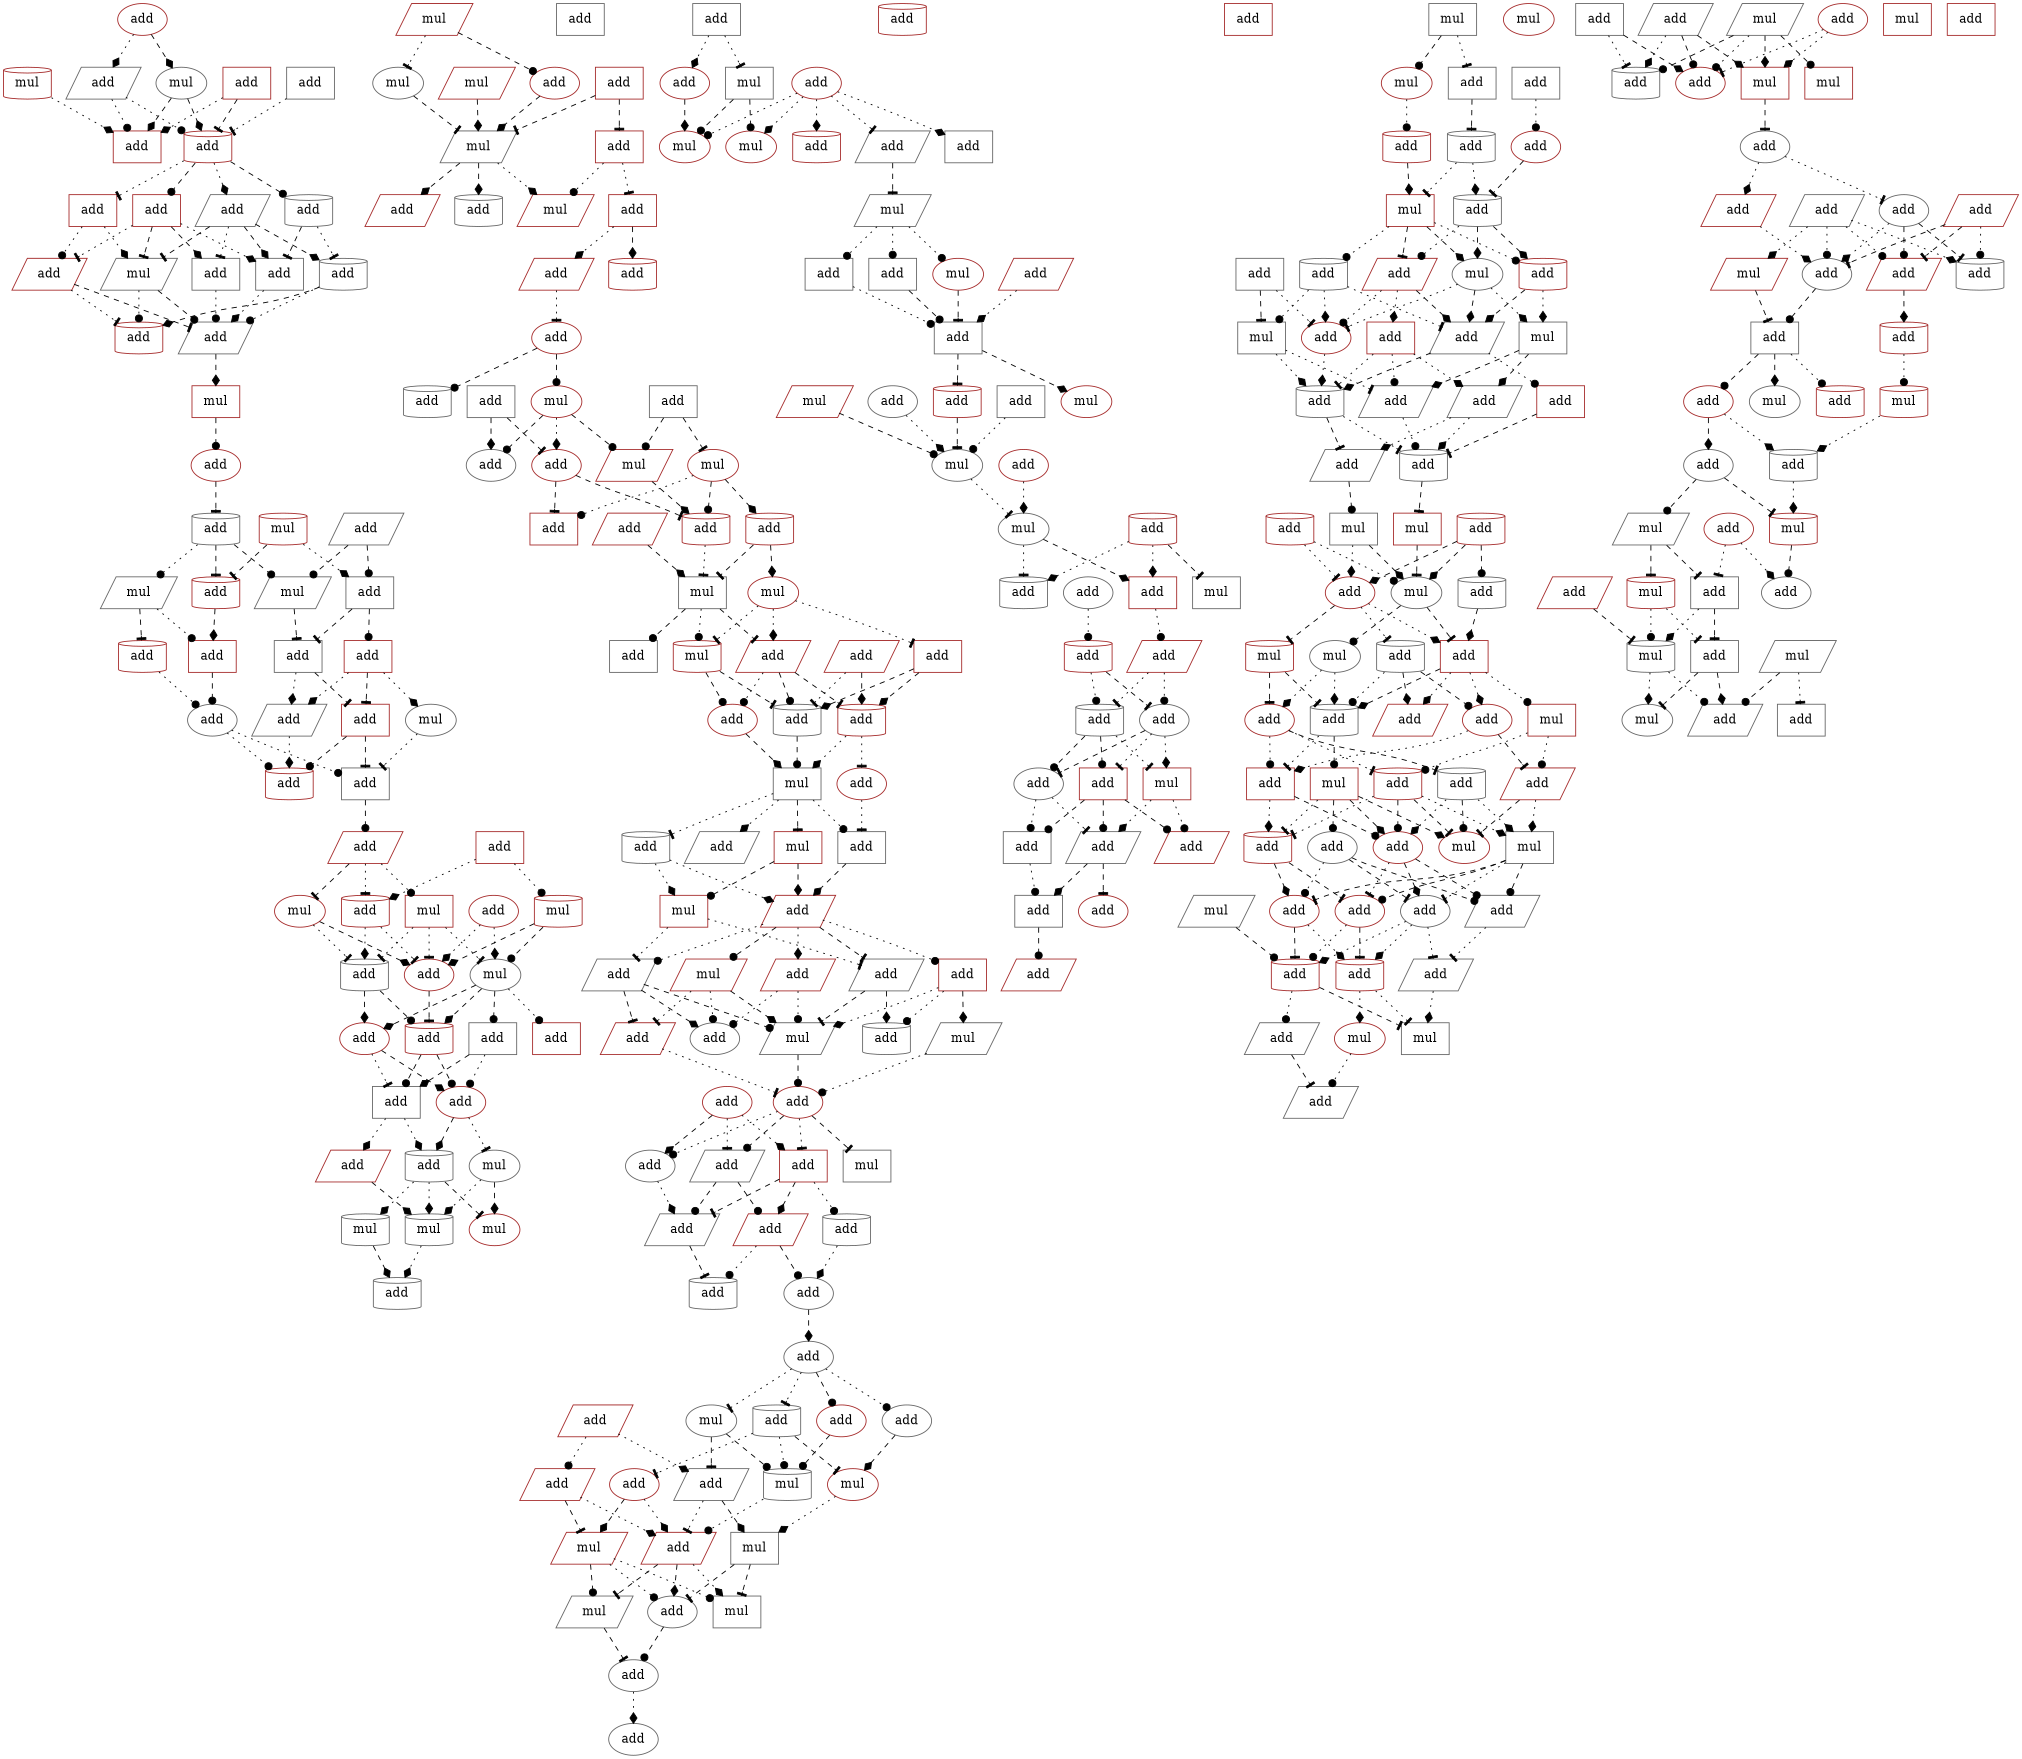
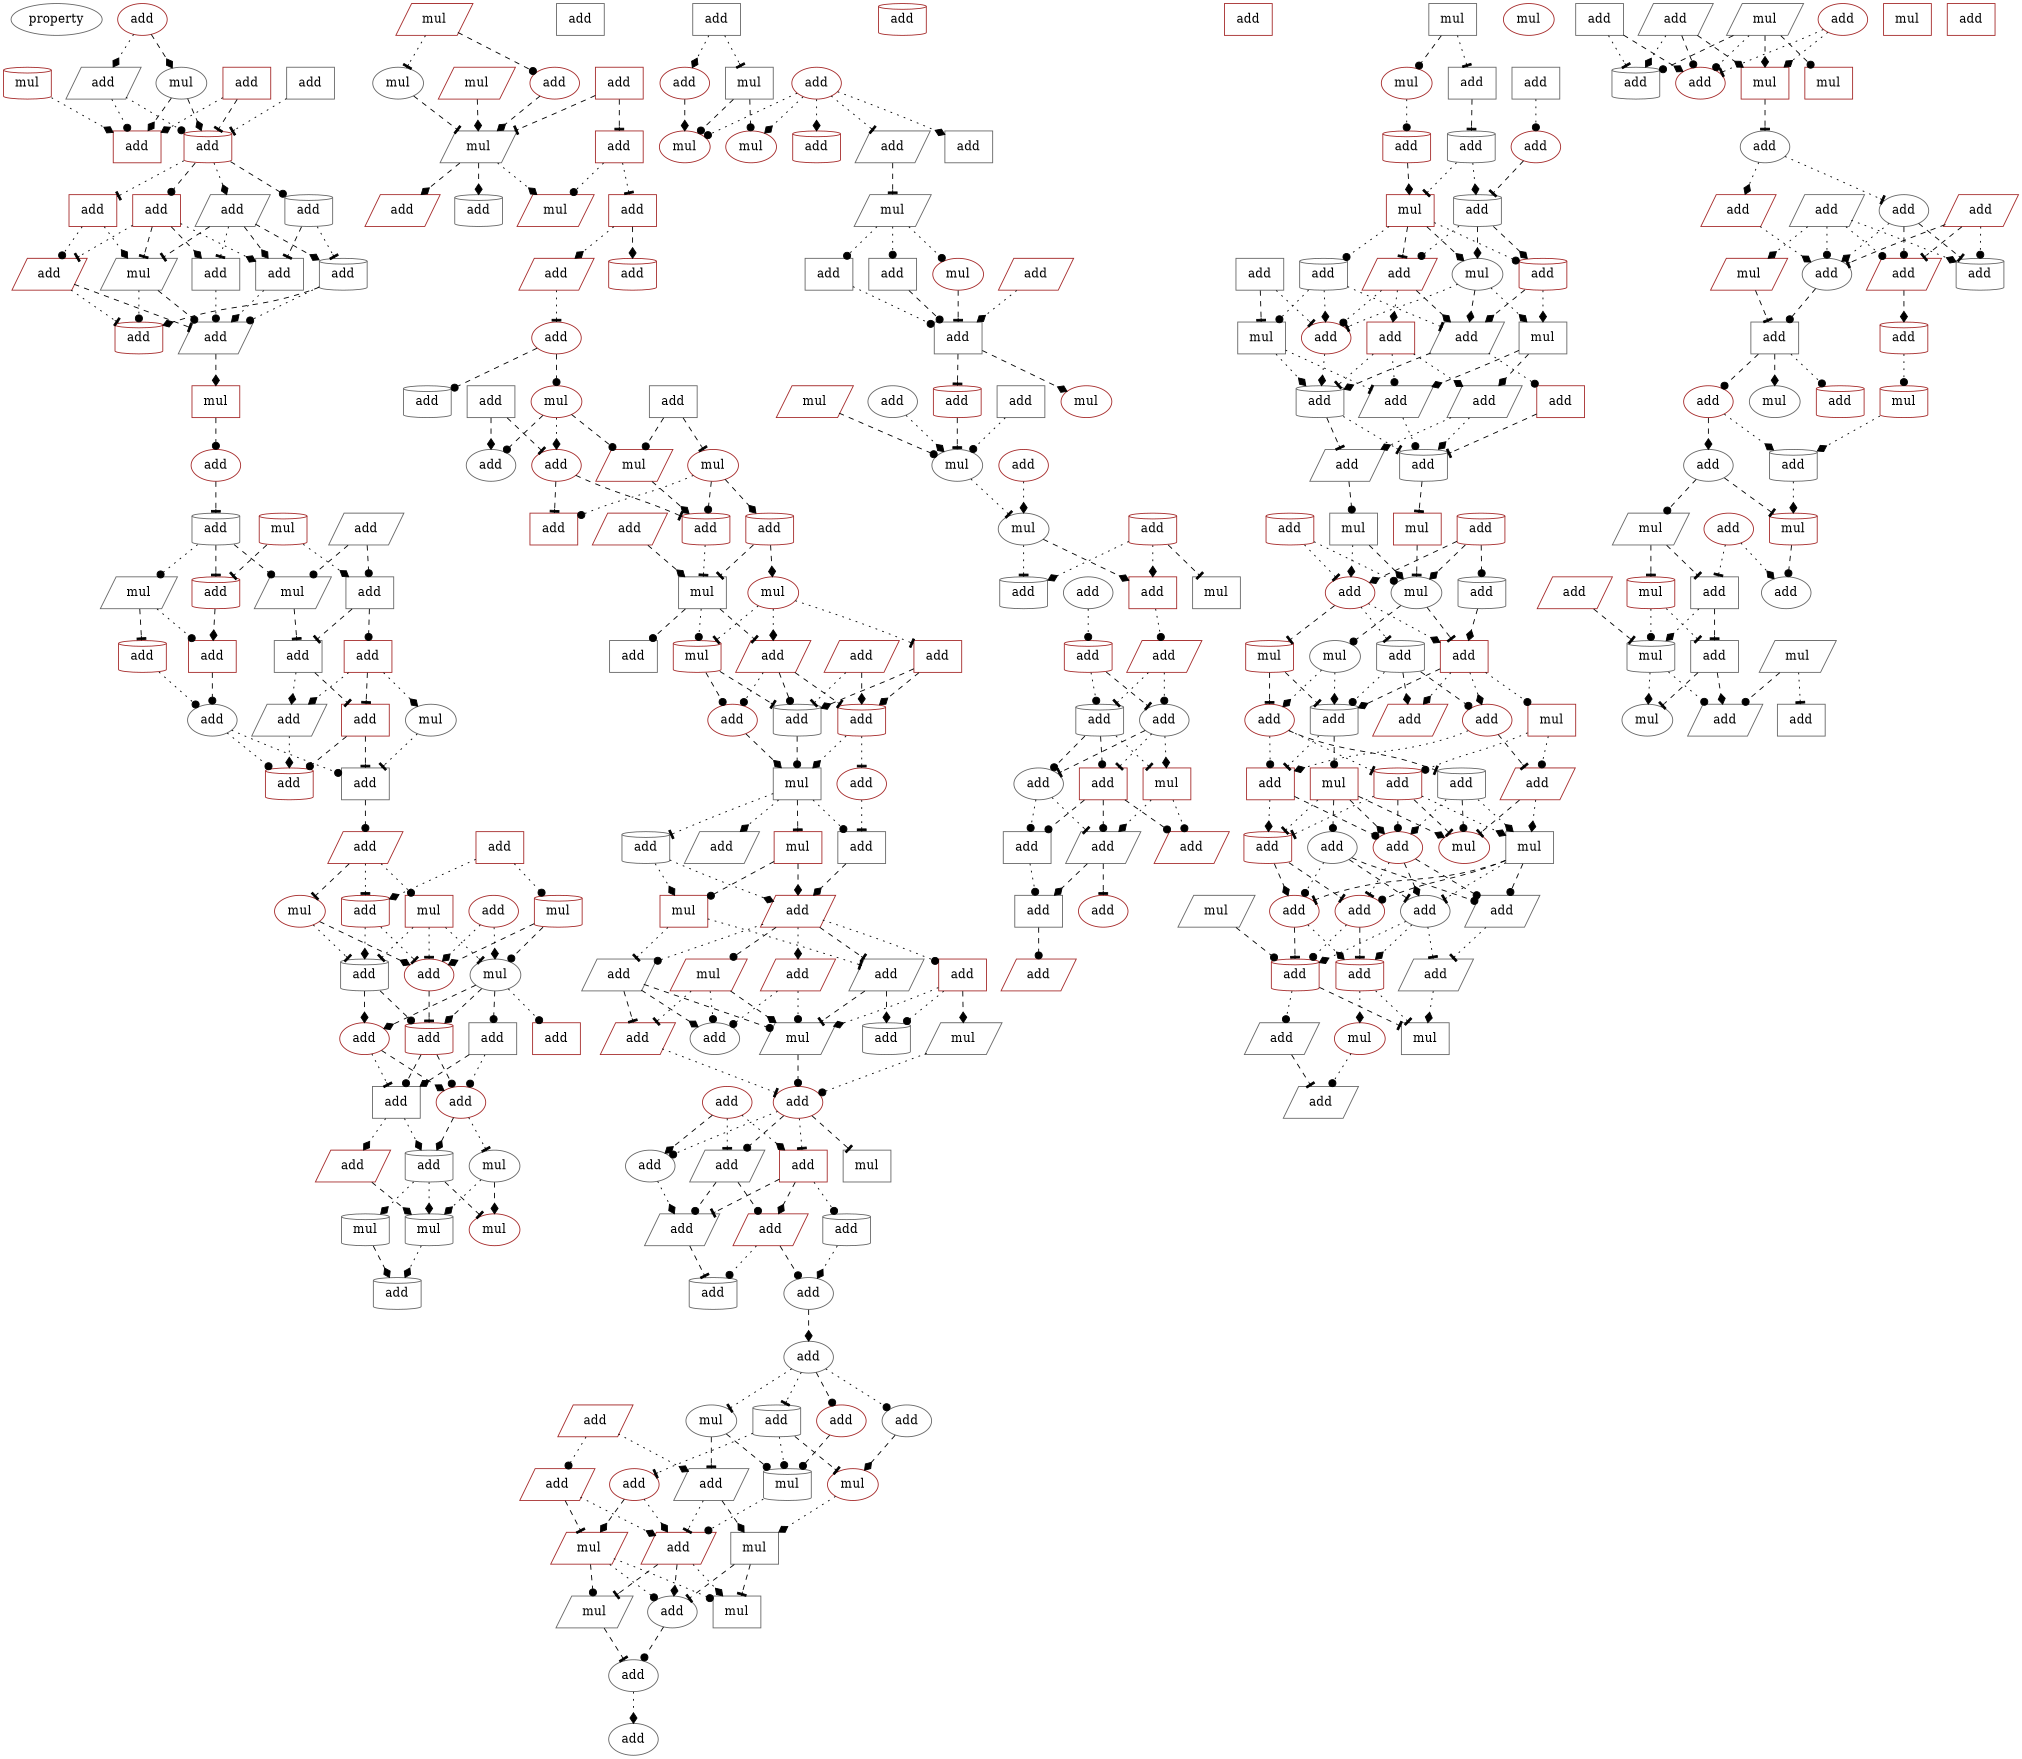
node "property": added
